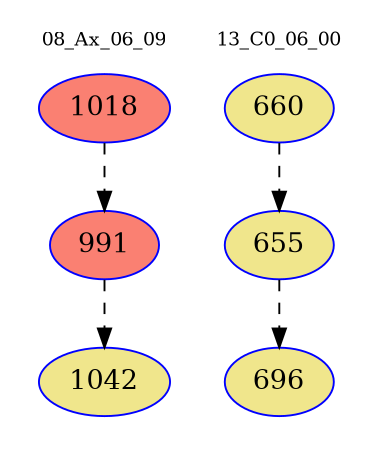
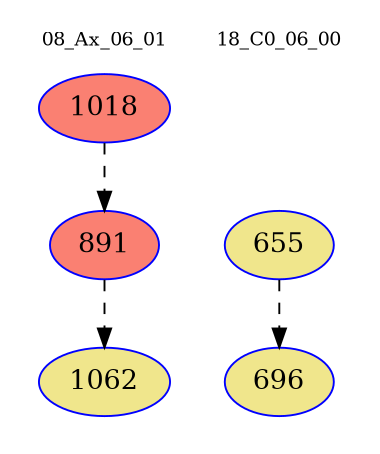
cluster "08_Ax_06_09": label "08_Ax_06_09" -> "08_Ax_06_01"
cluster "13_C0_06_00": label "13_C0_06_00" -> "18_C0_06_00"
node "660": removed
node "991": label "991" -> "891"
node "1042": label "1042" -> "1062"
